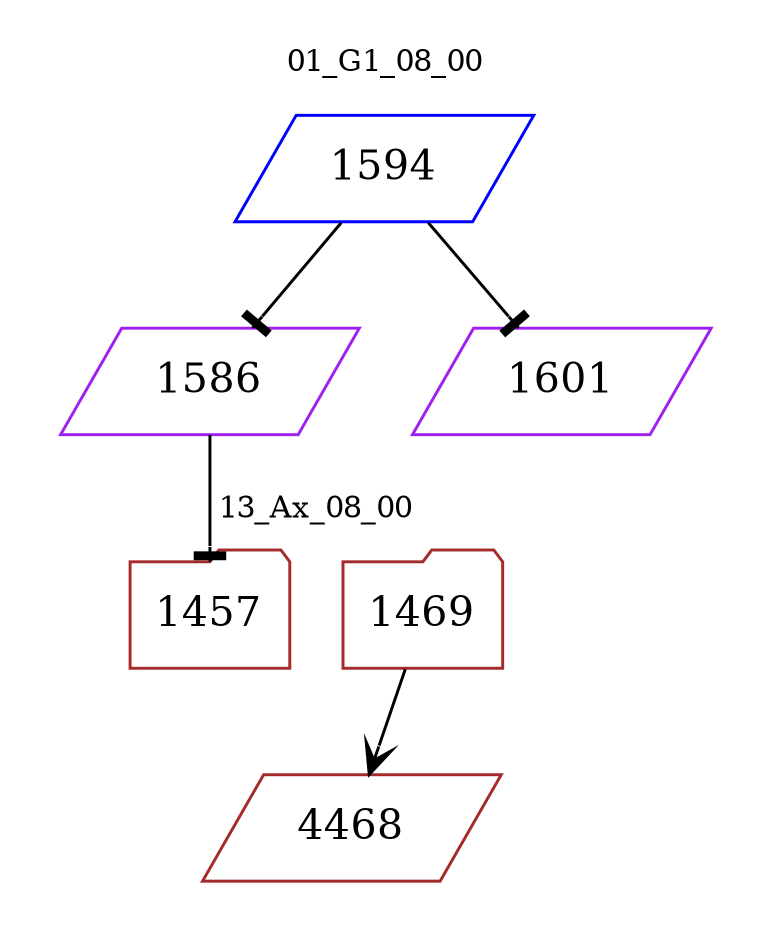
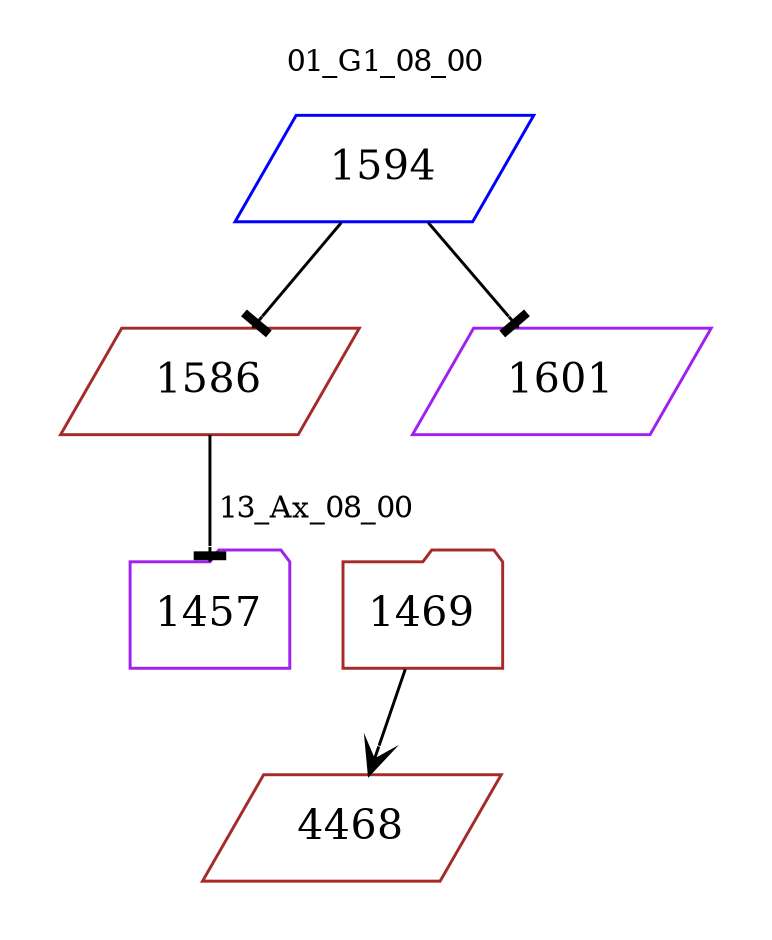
node "1586": color purple -> brown
node "1457": color brown -> purple
